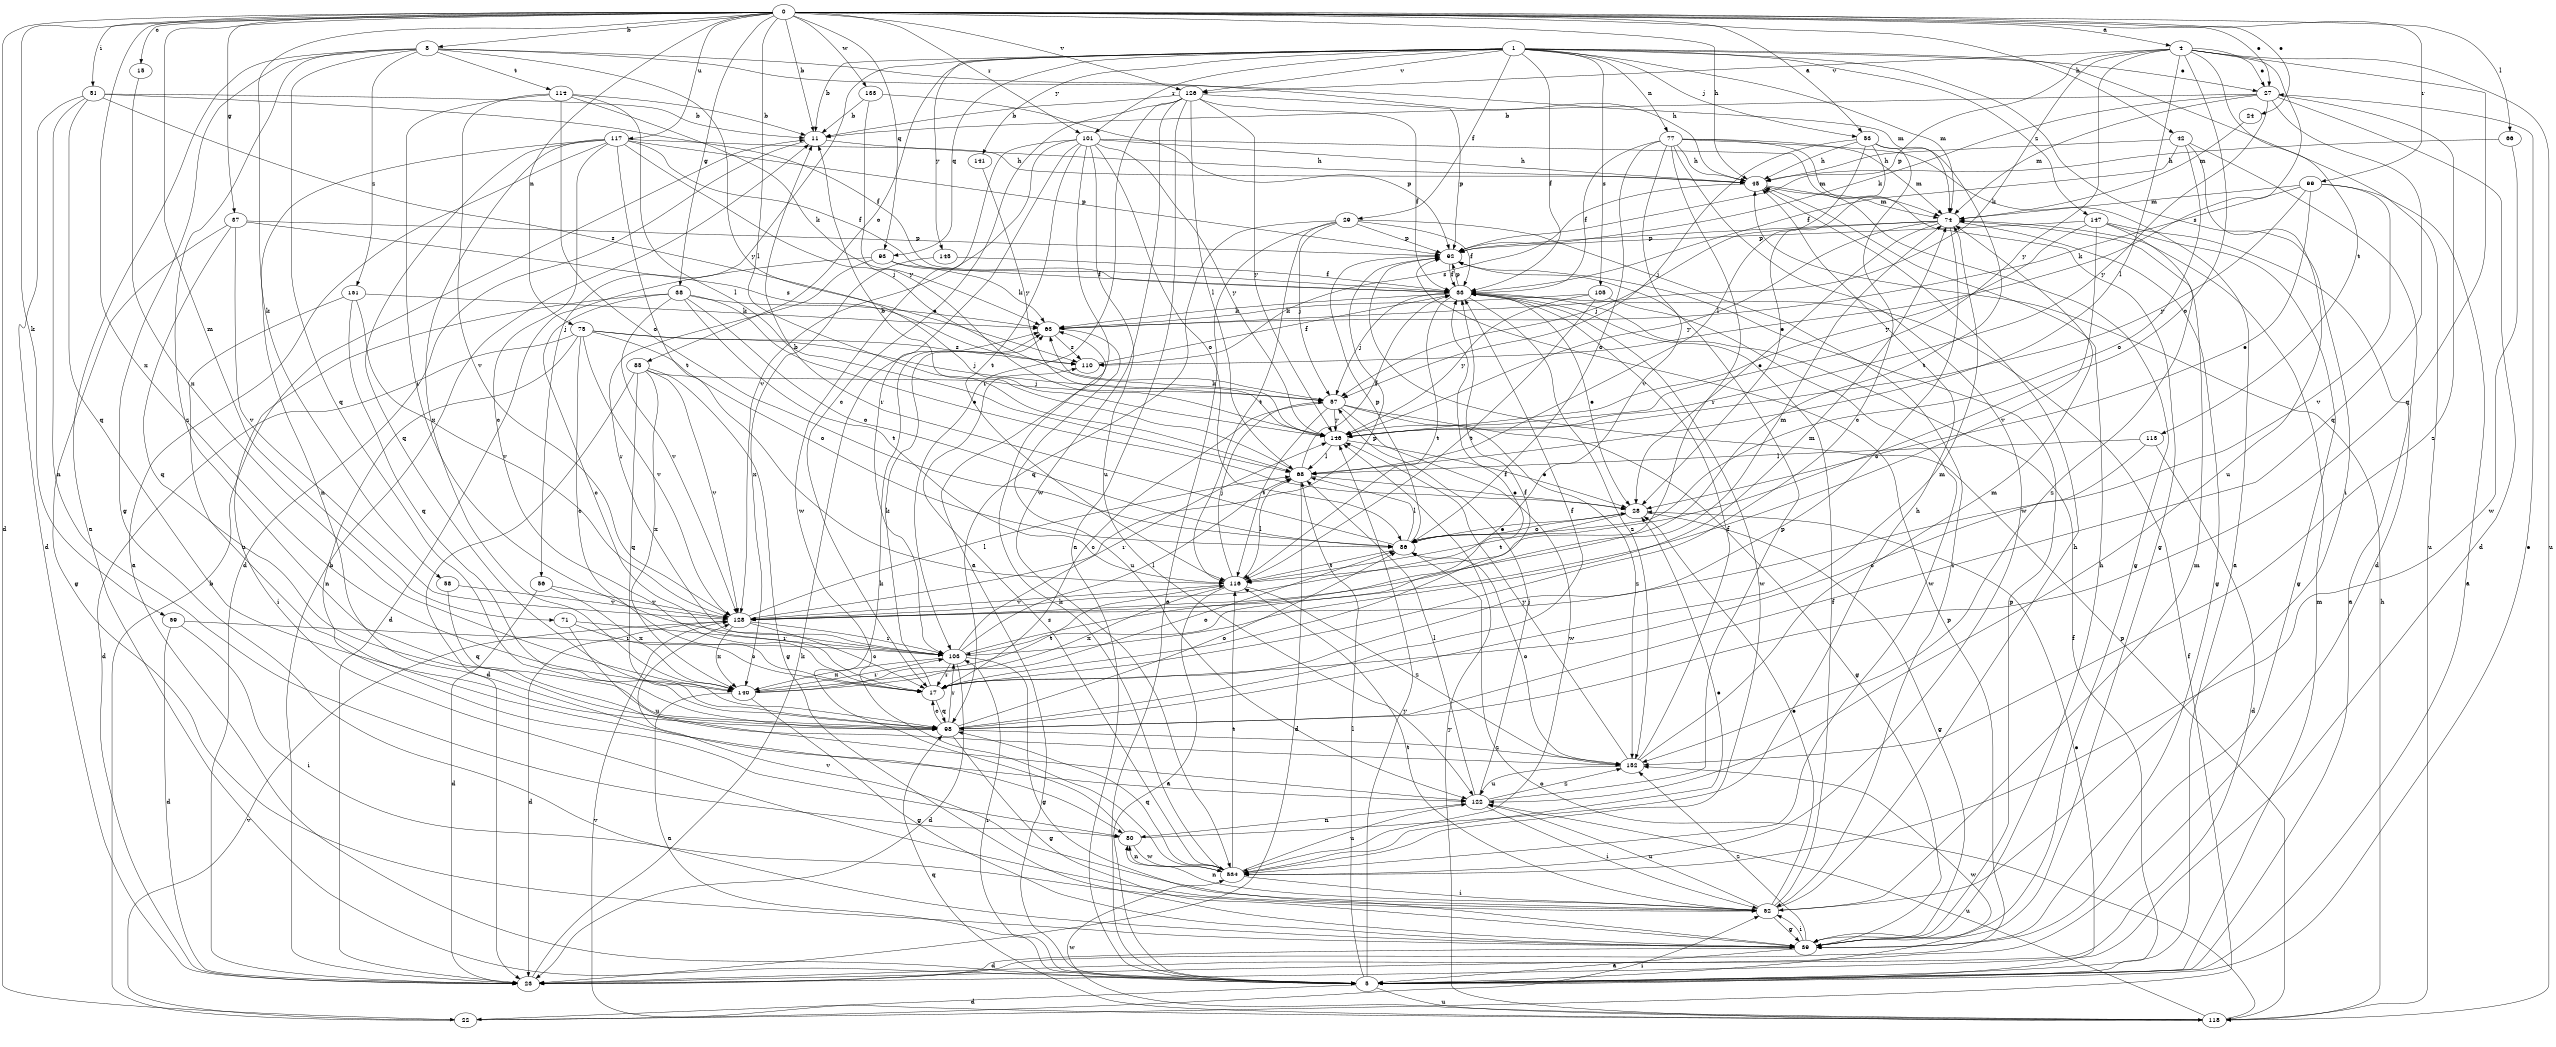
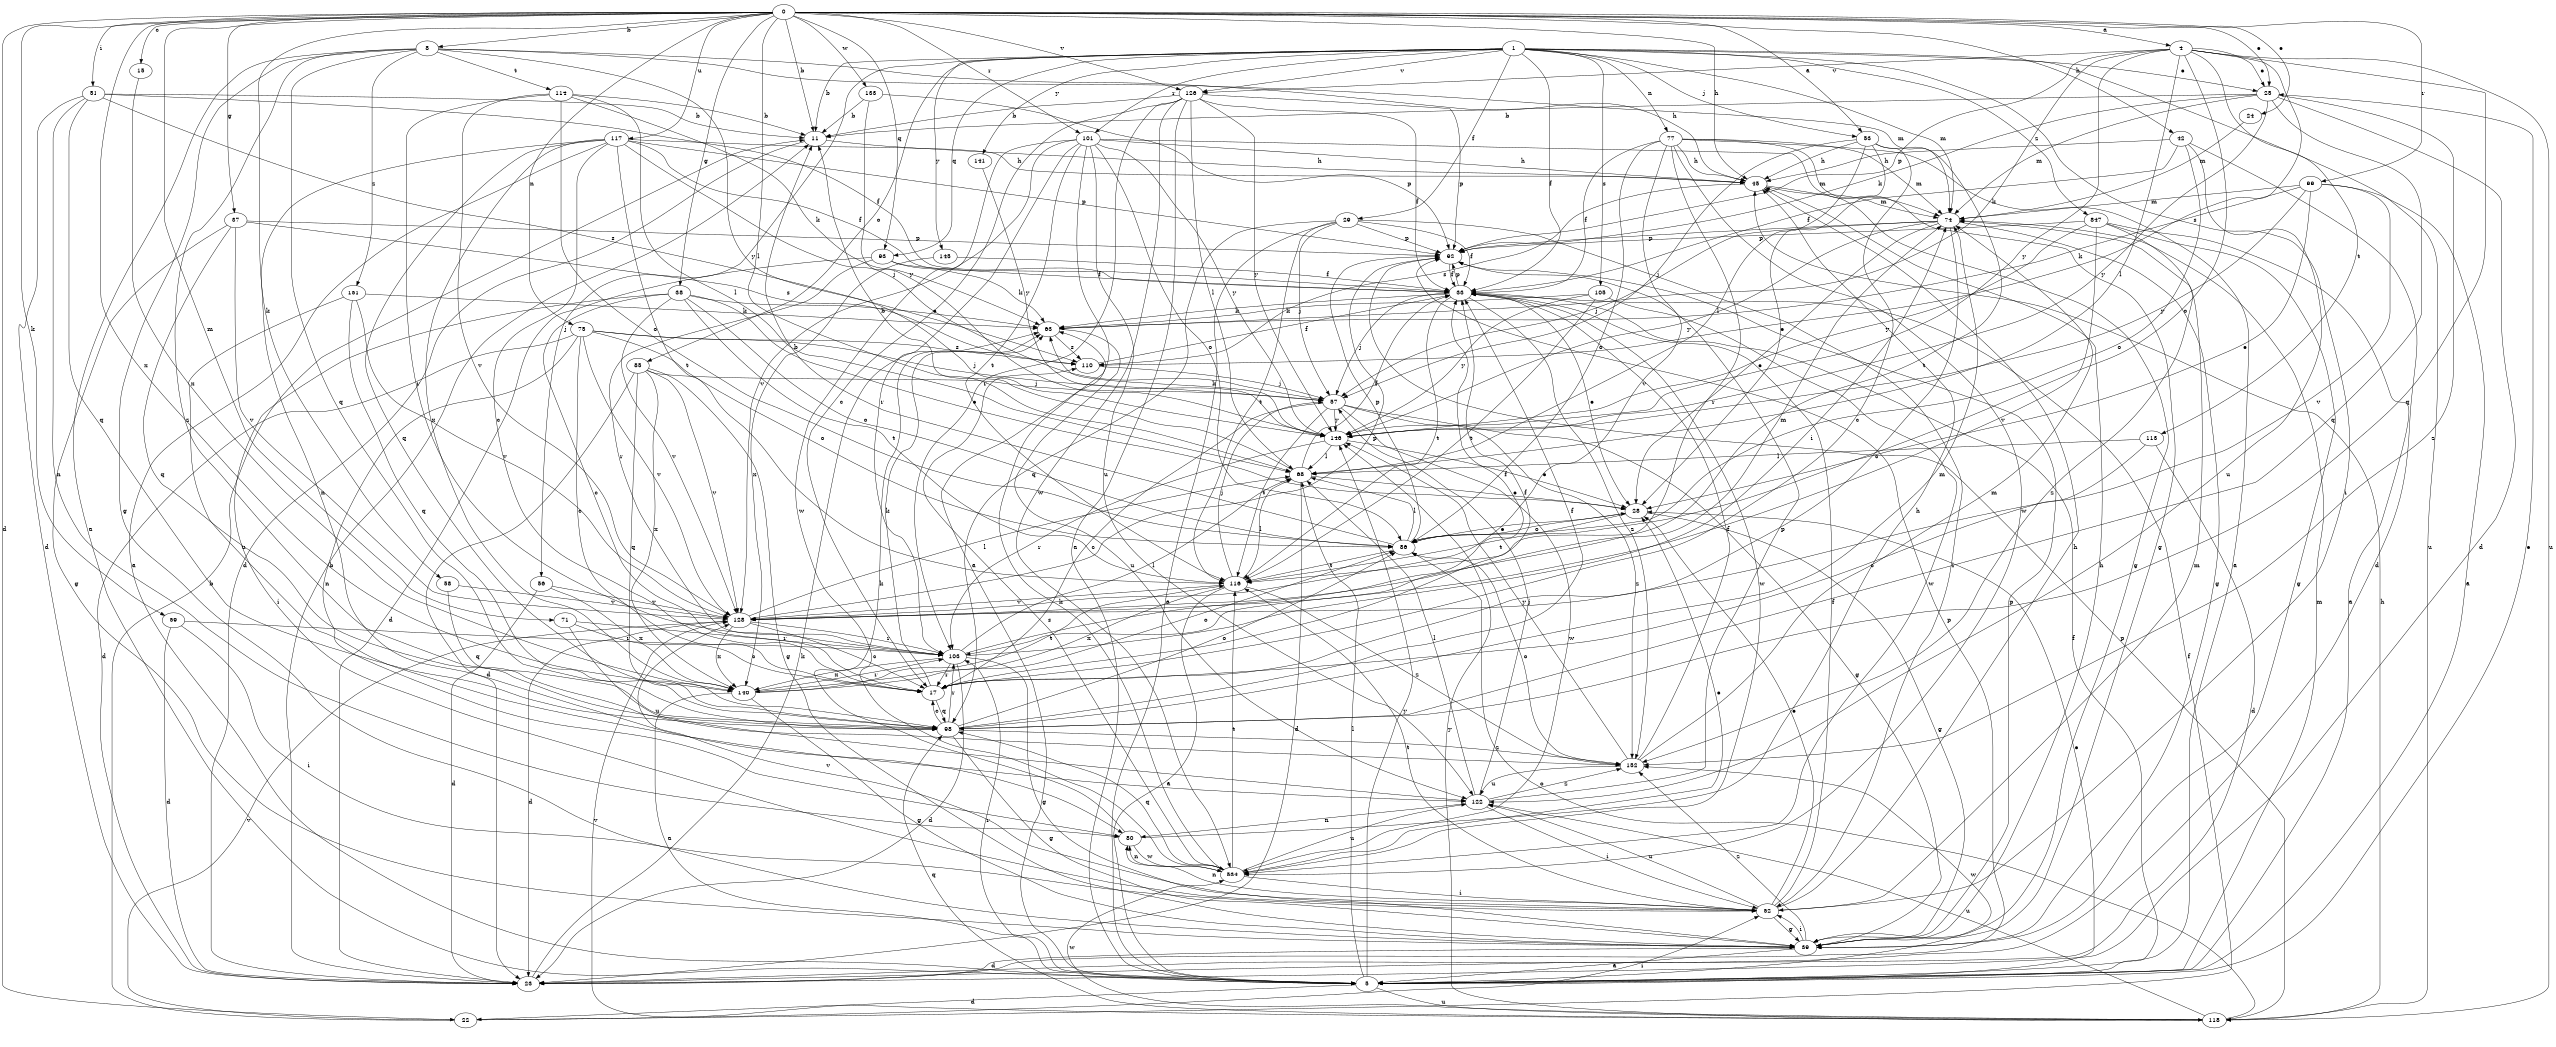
node "27": label "27" -> "25"
node "66": removed
node "147": label "147" -> "847"
edge "110" -> "57": added, label "j"
edge "103" -> "74": label "m" -> "i"
edge "103" -> "146": reversed
